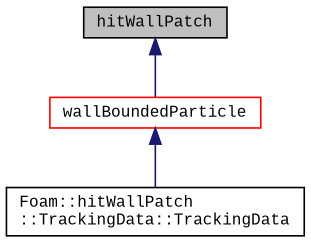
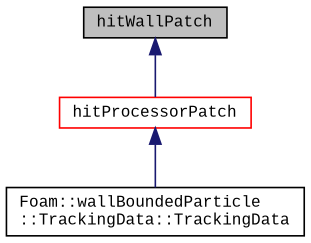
node "wallBoundedParticle": label "wallBoundedParticle" -> "hitProcessorPatch"
node "Foam::hitWallPatch ::TrackingData::TrackingData": label "Foam::hitWallPatch ::TrackingData::TrackingData" -> "Foam::wallBoundedParticle ::TrackingData::TrackingData"
